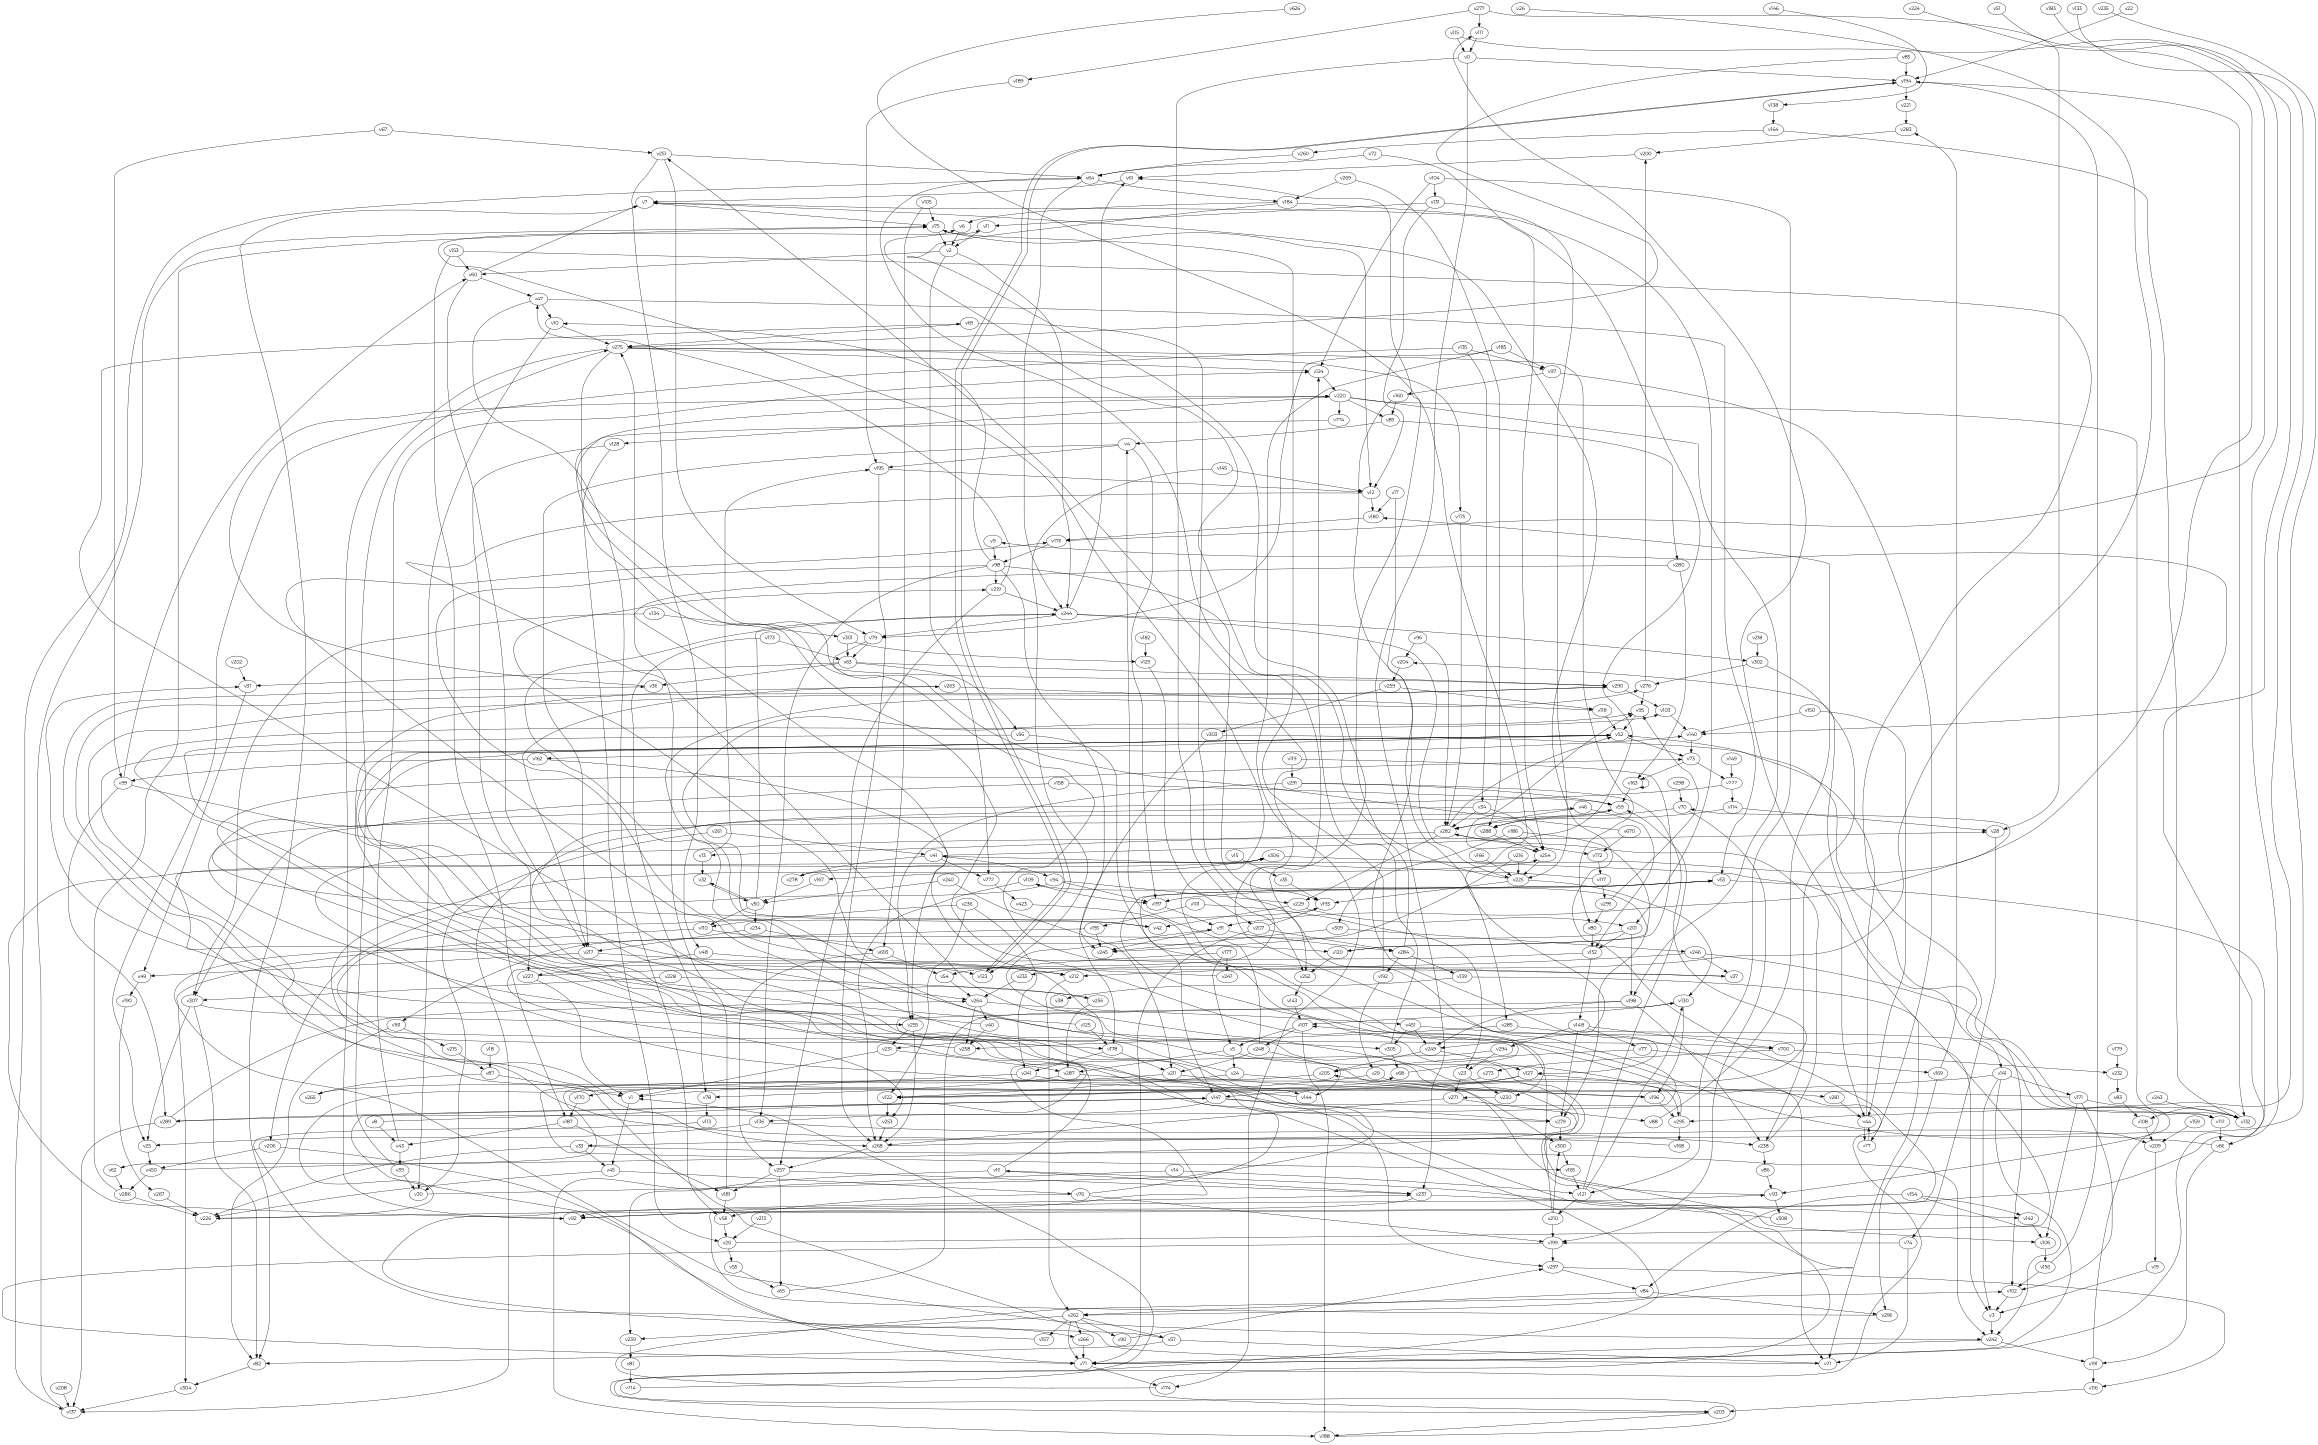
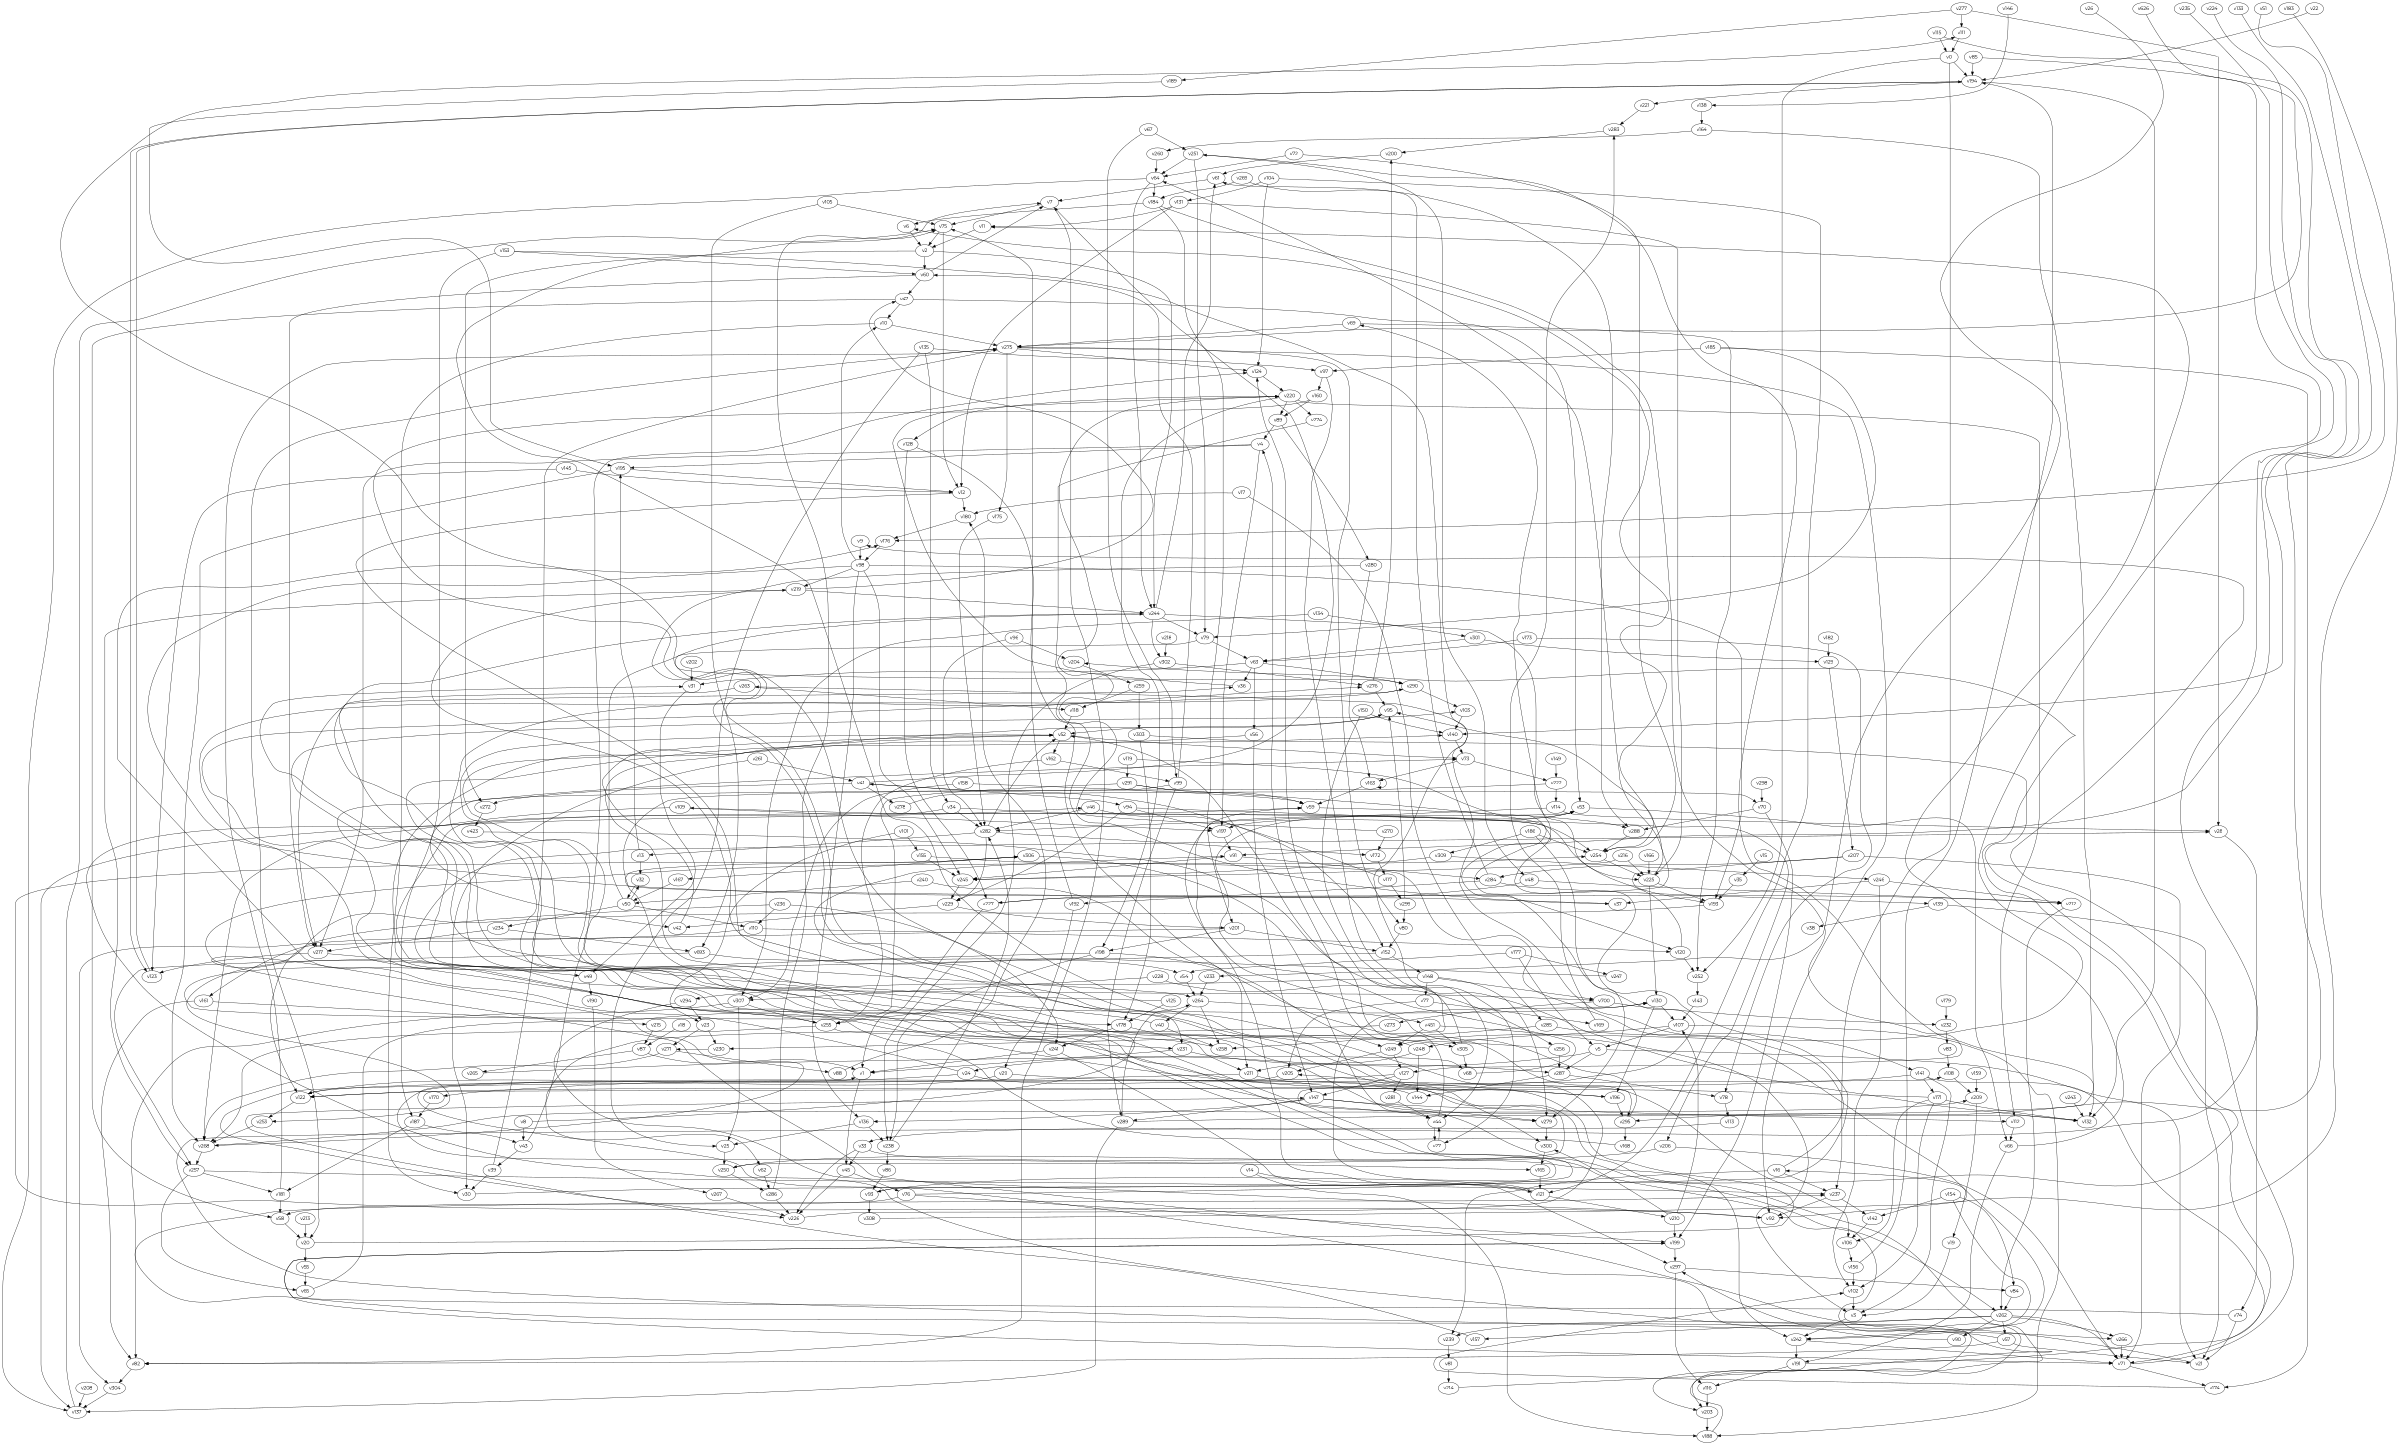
node "v670": label "v670" -> "v270"
edge "v245" -> "v229": added
node "v450": label "v450" -> "v250"
node "v296": removed
